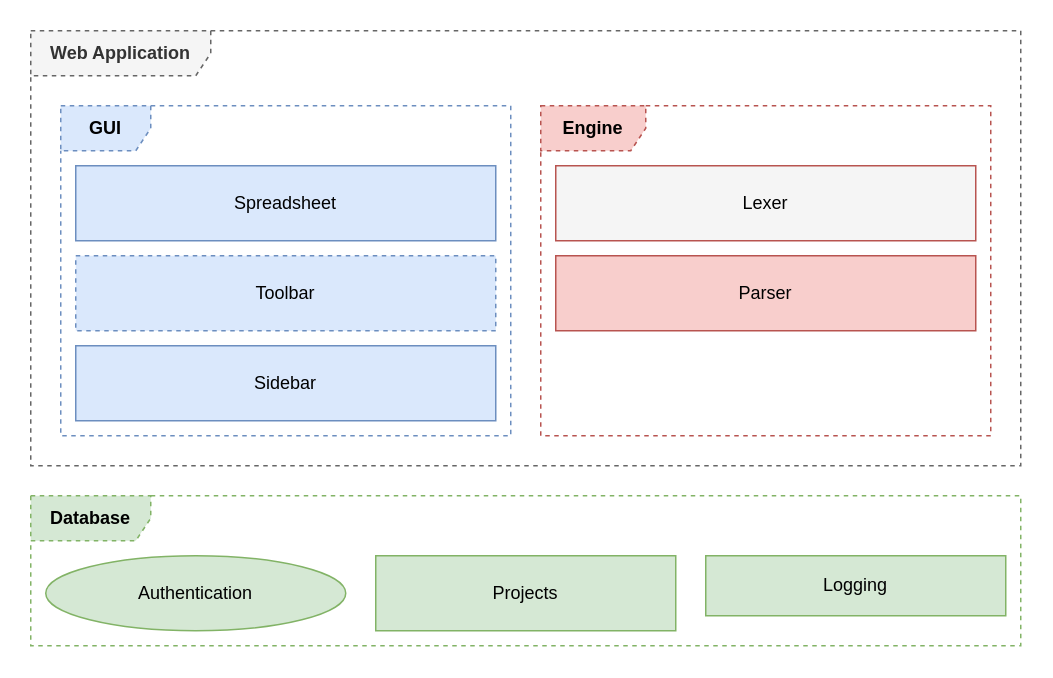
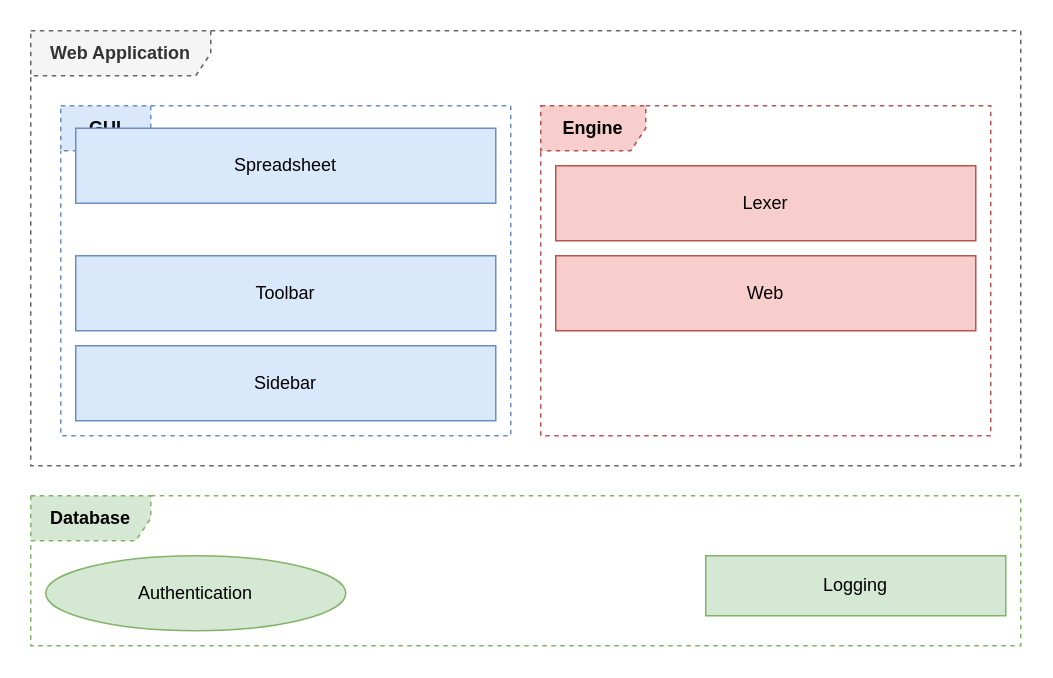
node "Spreadsheet": moved (286, 203) -> (286, 166)
node "Lexer": fillcolor #f5f5f5 -> #f8cecc
node "Toolbar": style dashed -> solid
node "Parser": label "Parser" -> "Web"
node "Projects": removed
